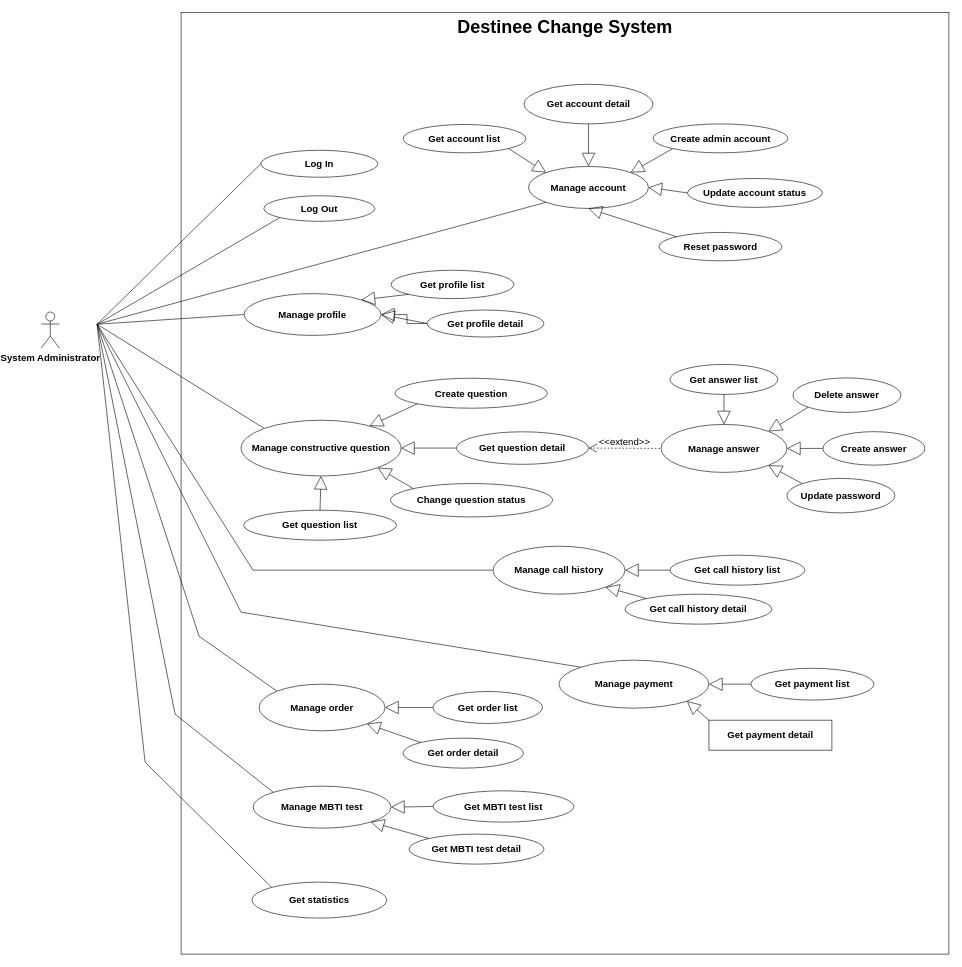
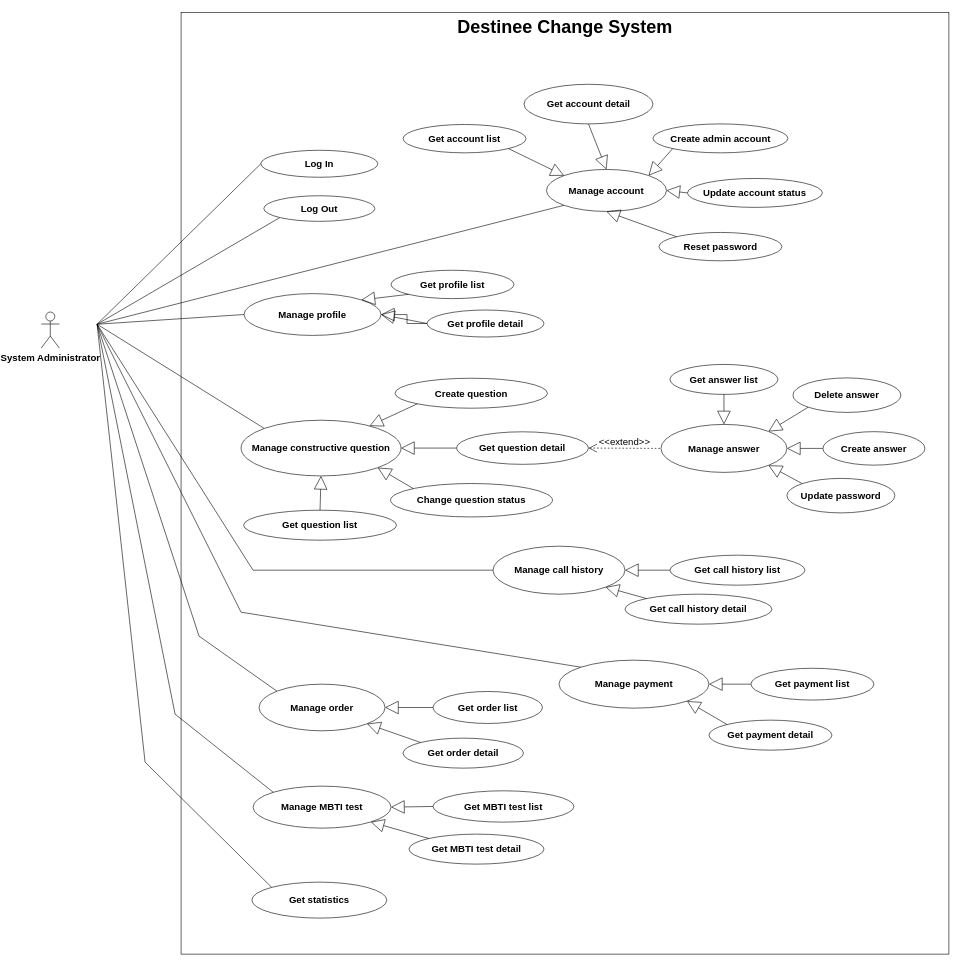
node "Manage account": moved (588, 187) -> (606, 190)
node "Get payment detail": shape rectangle -> ellipse
